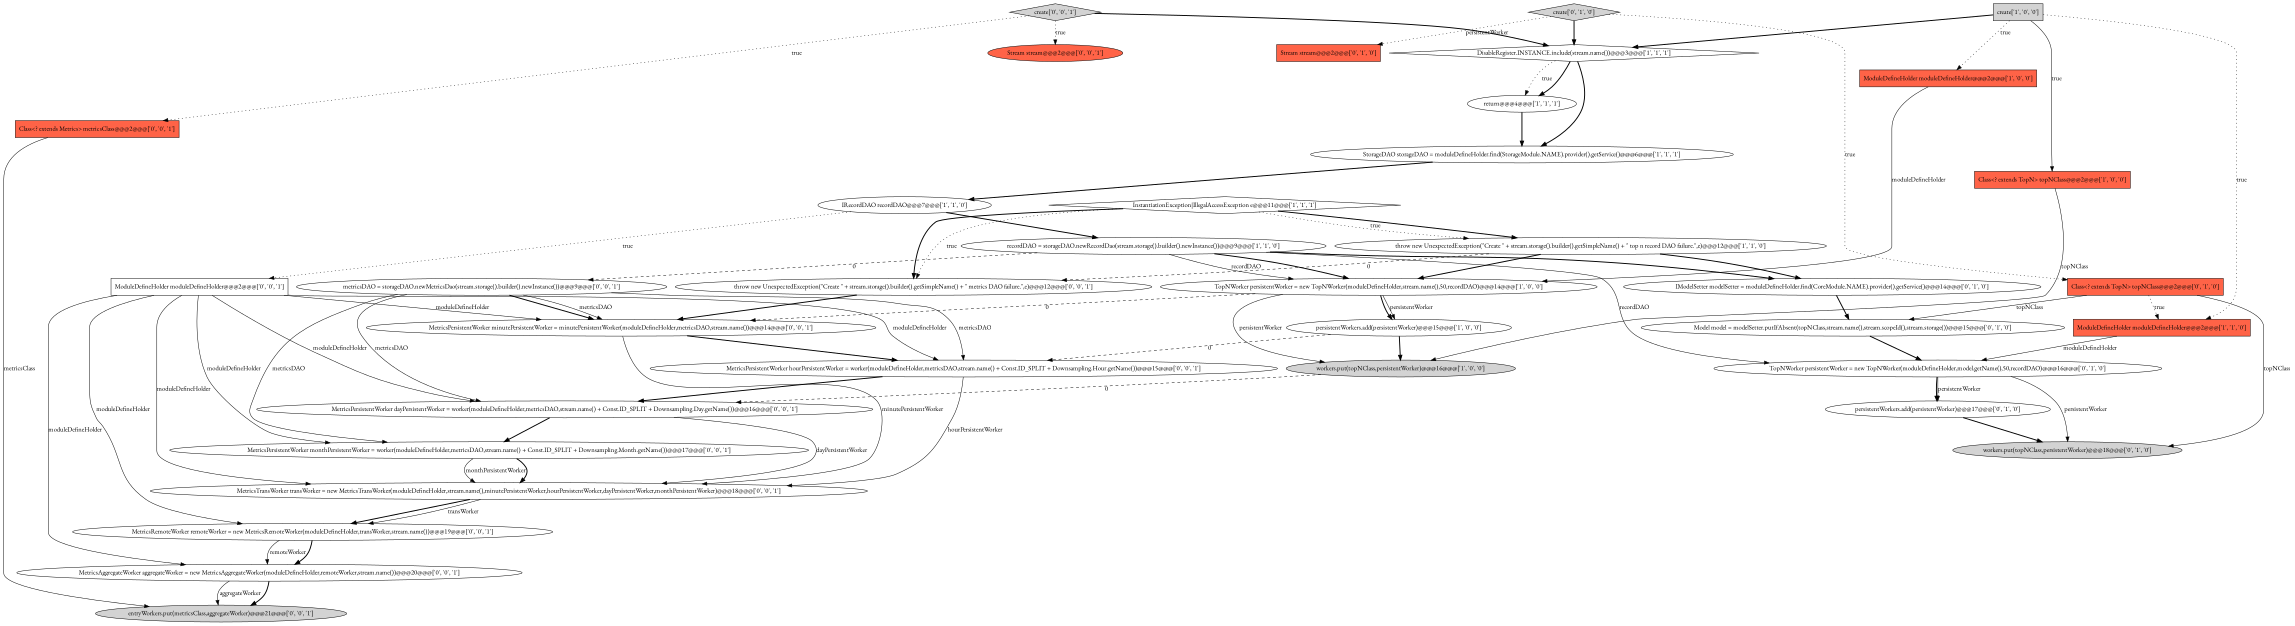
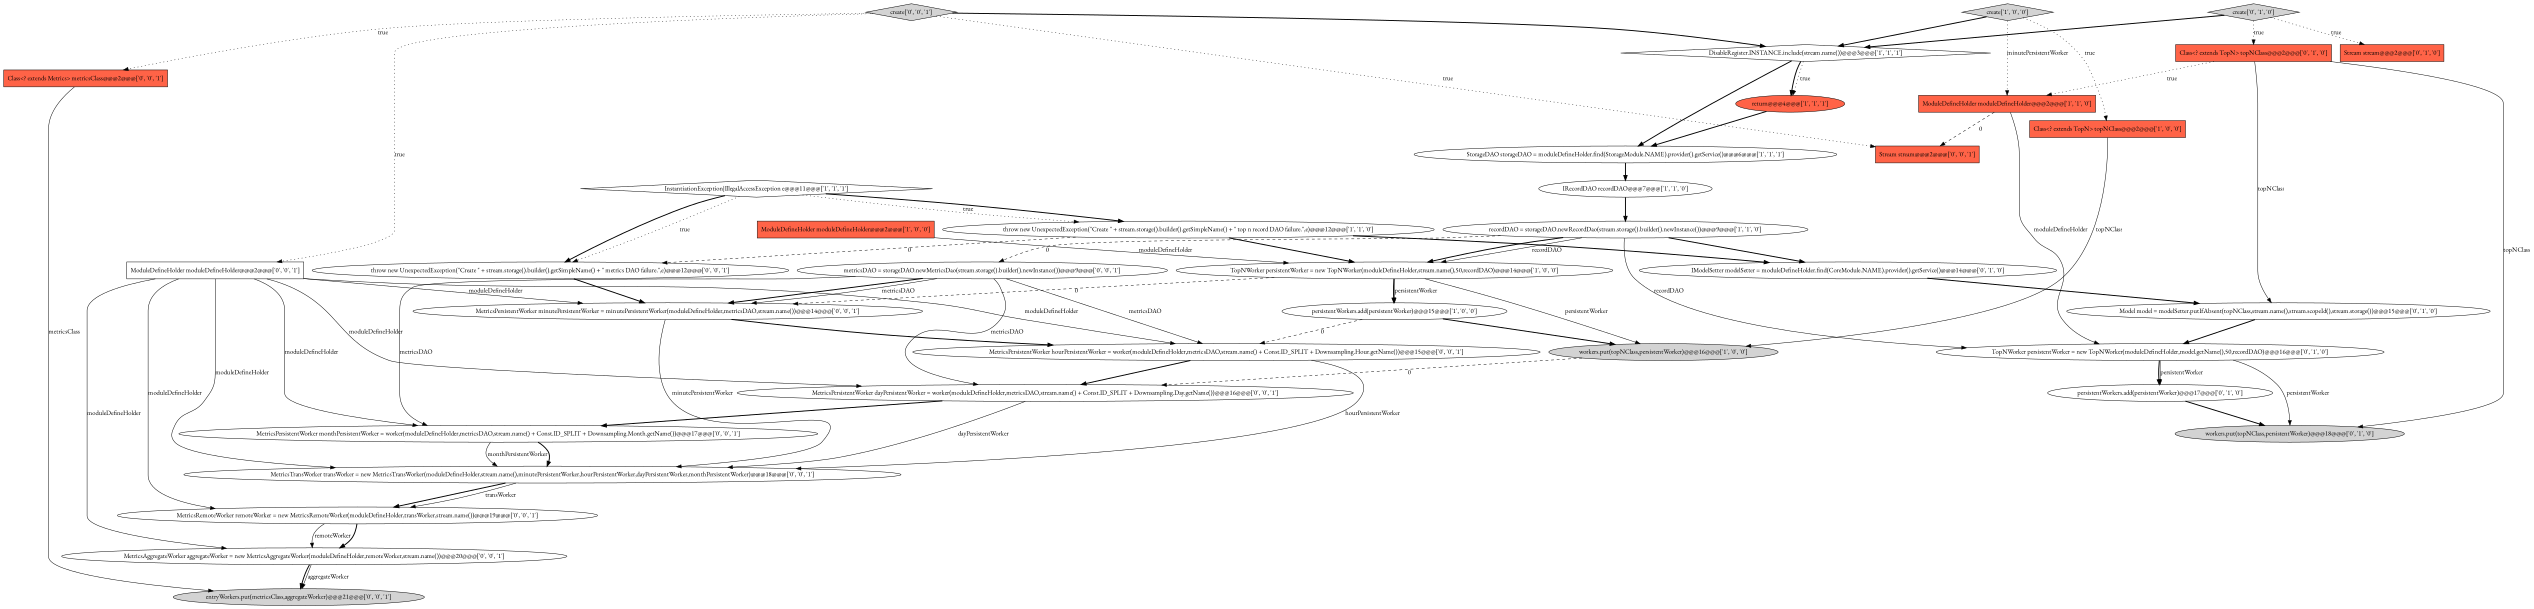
node "create['1', '0', '0']": shape box -> diamond
edge "create['0', '1', '0']" -> "Stream stream@@@2@@@['0', '1', '0']": label "persistentWorker" -> "true"
edge "create['1', '0', '0']" -> "ModuleDefineHolder moduleDefineHolder@@@2@@@['1', '0', '0']": removed, label "true"
node "Stream stream@@@2@@@['0', '0', '1']": shape ellipse -> box
edge "create['1', '0', '0']" -> "Class<? extends TopN> topNClass@@@2@@@['1', '0', '0']": style solid -> dotted
node "return@@@4@@@['1', '1', '1']": fillcolor white -> tomato
edge "ModuleDefineHolder moduleDefineHolder@@@2@@@['1', '1', '0']" -> "Stream stream@@@2@@@['0', '0', '1']": added, label "0"
edge "create['1', '0', '0']" -> "ModuleDefineHolder moduleDefineHolder@@@2@@@['1', '1', '0']": label "true" -> "minutePersistentWorker"
edge "IRecordDAO recordDAO@@@7@@@['1', '1', '0']" -> "ModuleDefineHolder moduleDefineHolder@@@2@@@['0', '0', '1']": now "create['0', '0', '1']" -> "ModuleDefineHolder moduleDefineHolder@@@2@@@['0', '0', '1']"
